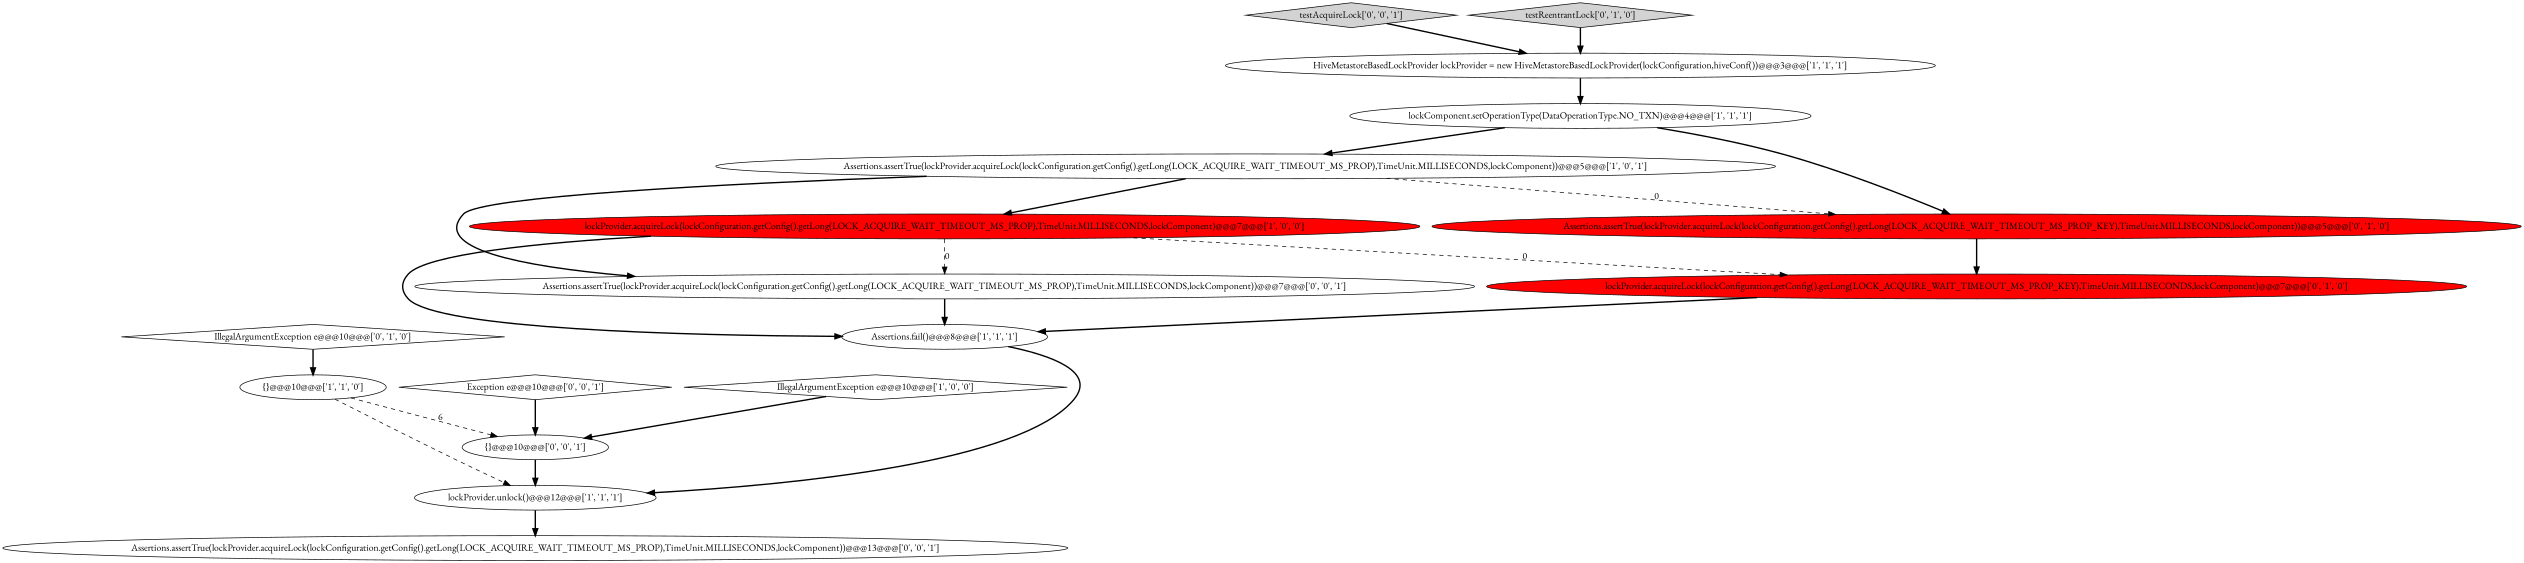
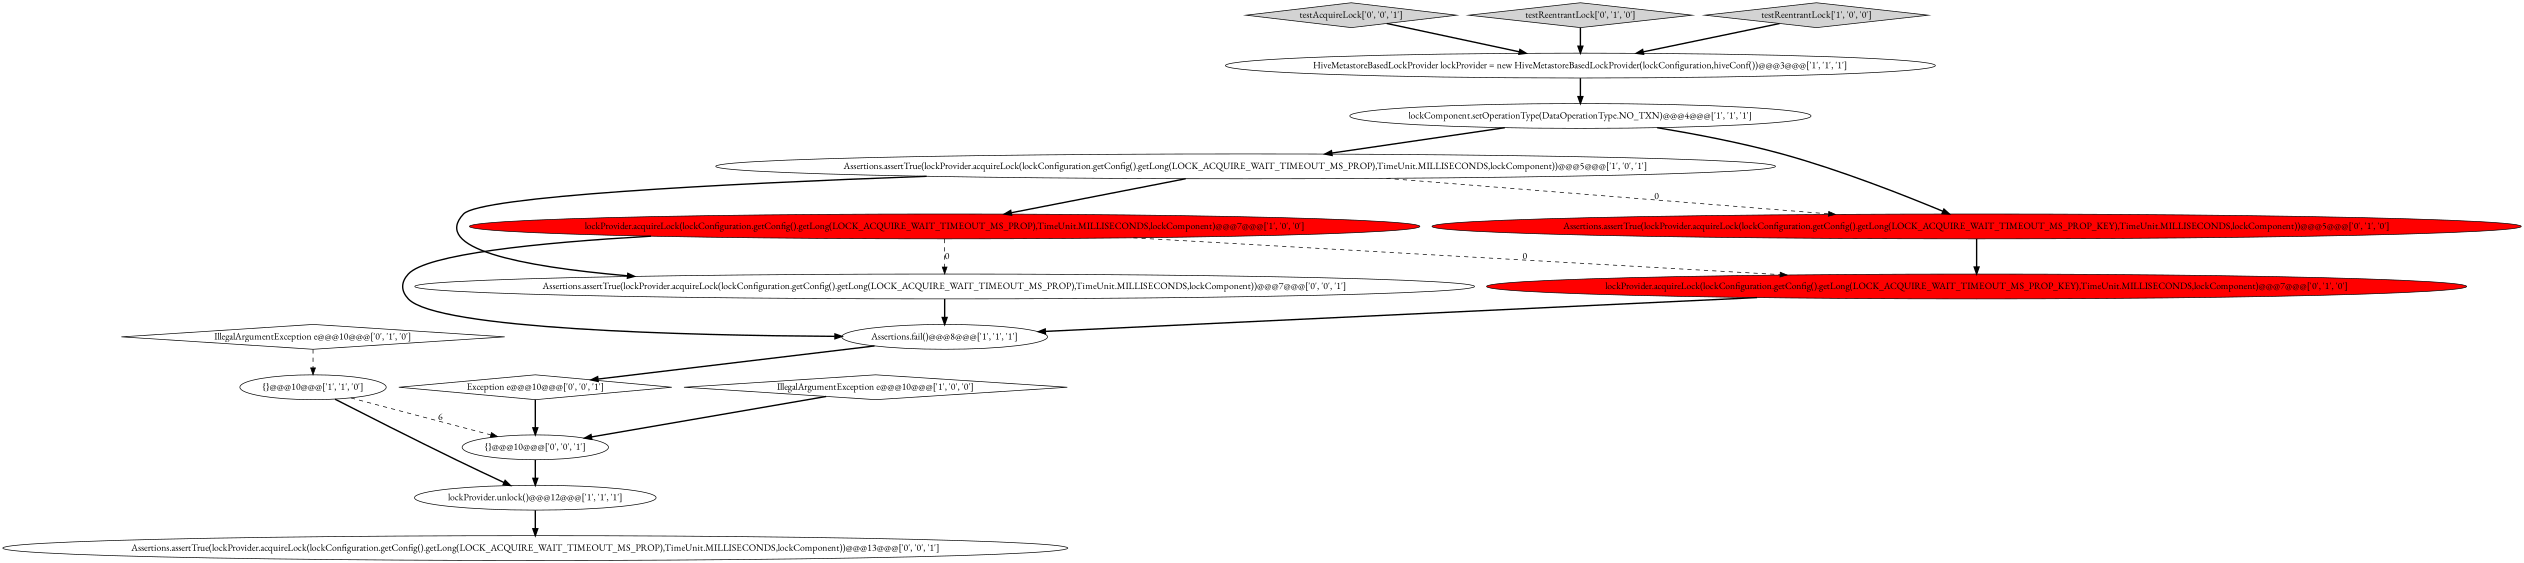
node "testReentrantLock['1', '0', '0']": added
edge "IllegalArgumentException e@@@10@@@['0', '1', '0']" -> "{}@@@10@@@['1', '1', '0']": style bold -> dashed
edge "{}@@@10@@@['1', '1', '0']" -> "lockProvider.unlock()@@@12@@@['1', '1', '1']": style dashed -> bold
edge "Assertions.fail()@@@8@@@['1', '1', '1']" -> "lockProvider.unlock()@@@12@@@['1', '1', '1']": now "Assertions.fail()@@@8@@@['1', '1', '1']" -> "Exception e@@@10@@@['0', '0', '1']"
